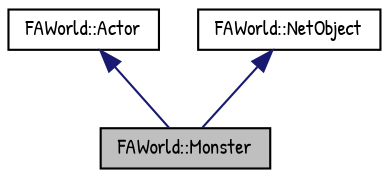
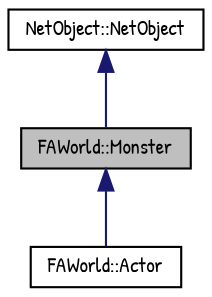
node "FAWorld::NetObject": label "FAWorld::NetObject" -> "NetObject::NetObject"
edge "FAWorld::Monster" -> "FAWorld::Actor": reversed
